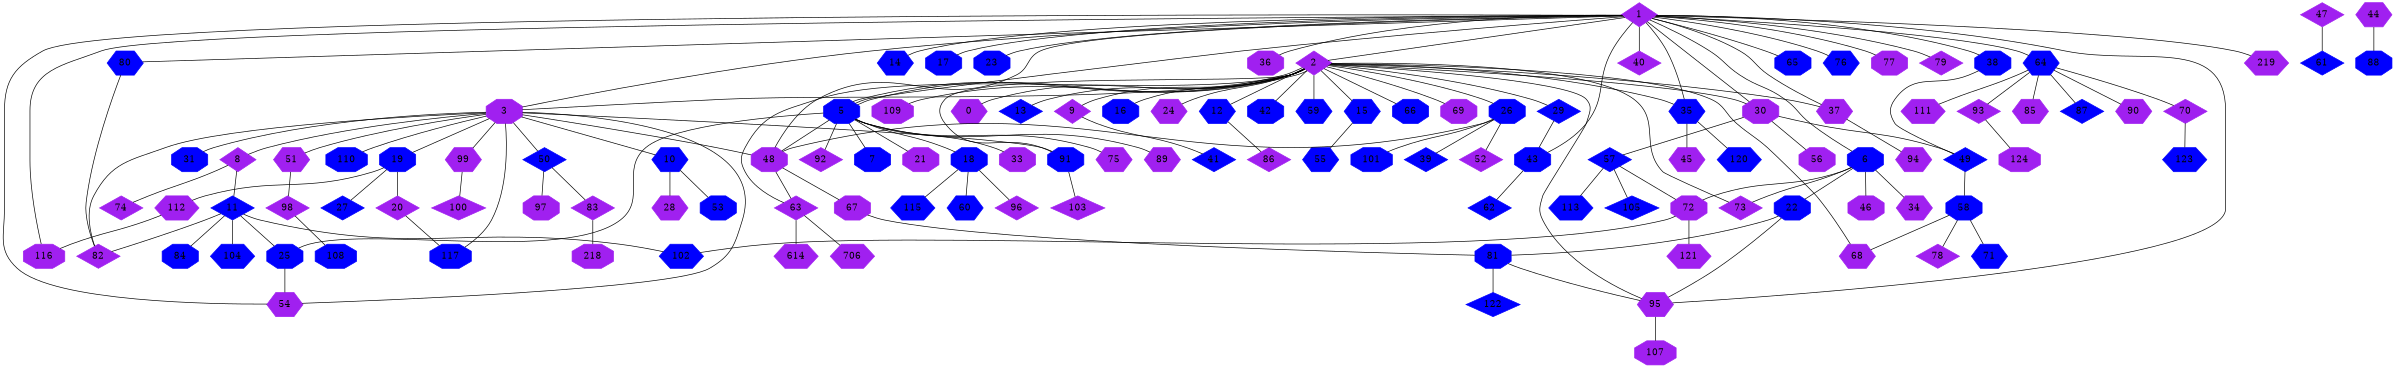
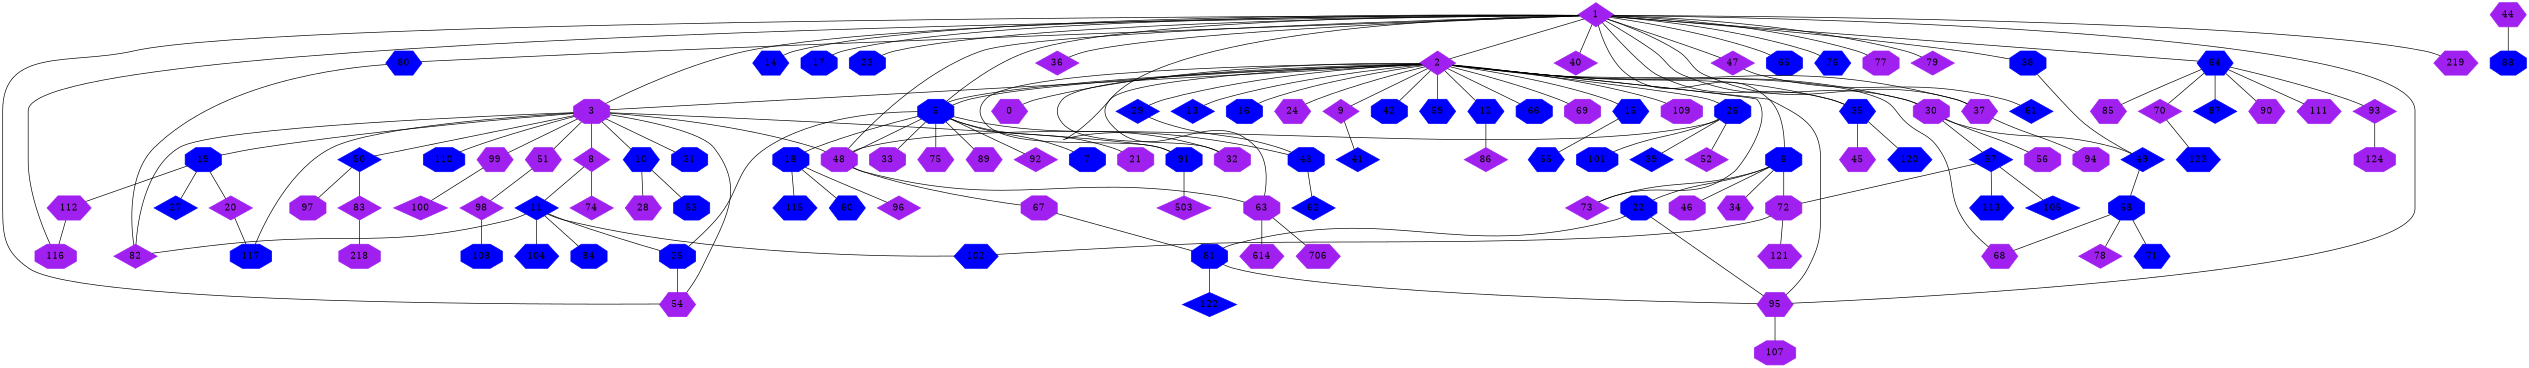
edge "1" -- "47": added
node "36": shape octagon -> diamond
node "32": added
node "94": shape hexagon -> octagon
node "63": shape diamond -> octagon
node "103": label "103" -> "503"
